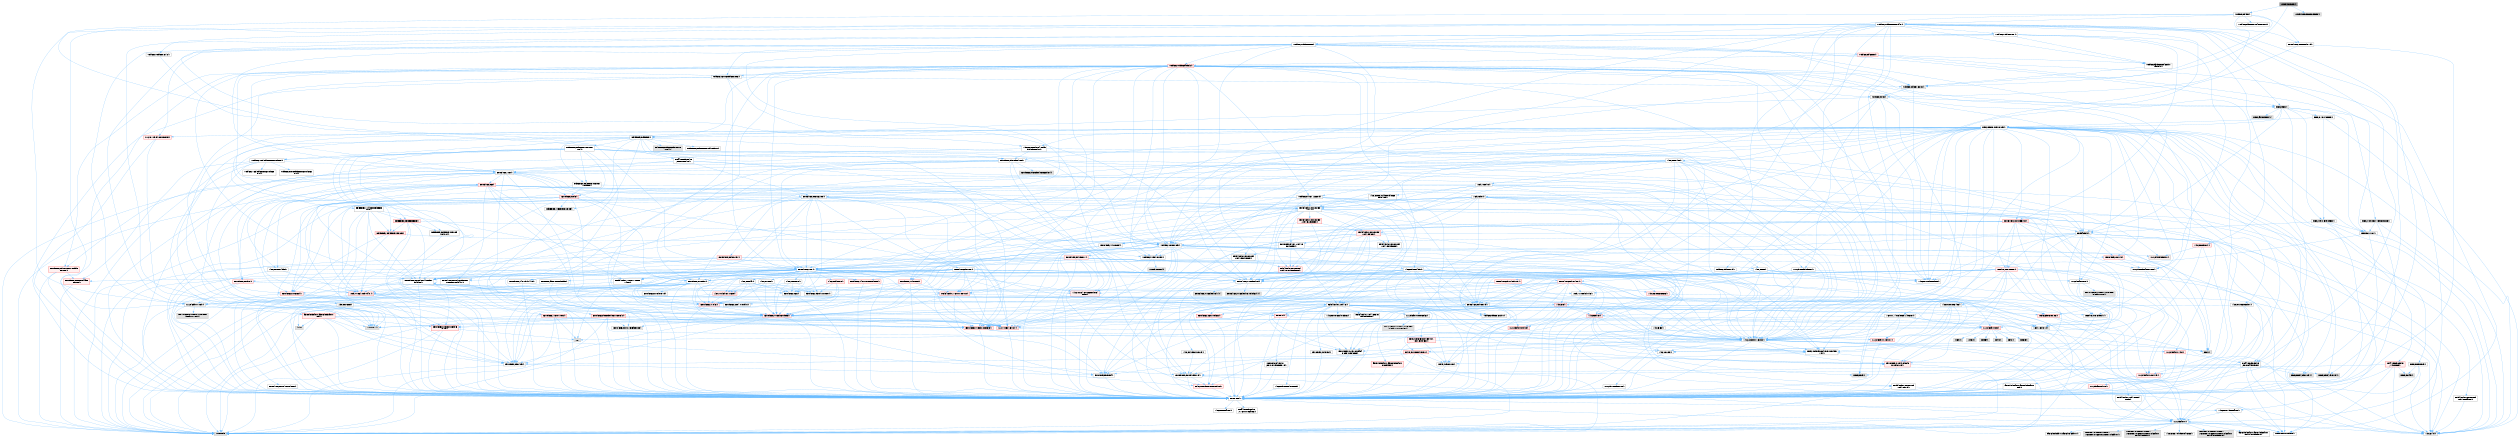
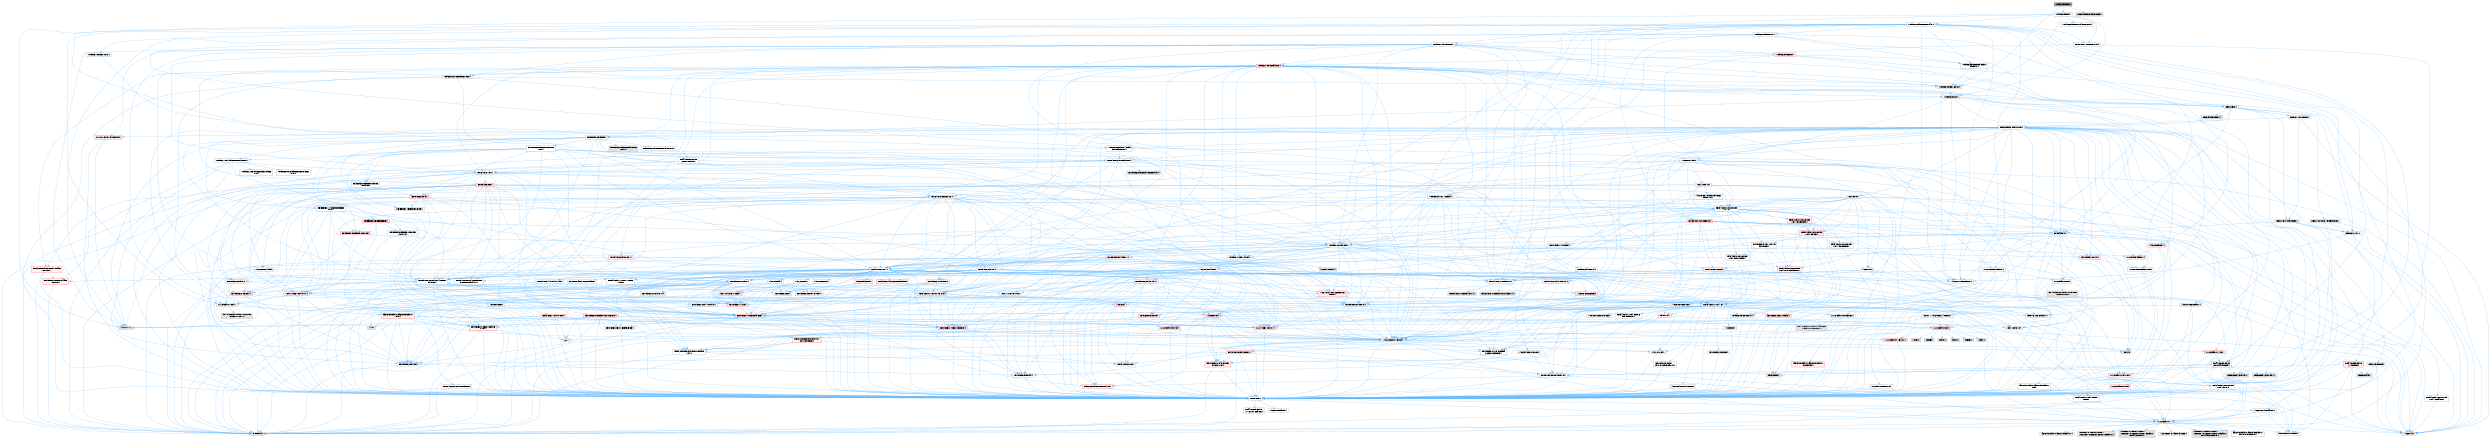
edge "UObject/NameTypes.h" -> "Serialization/MemoryLayout.h": now "UObject/NameTypes.h" -> "Templates/UniquePtr.h"
